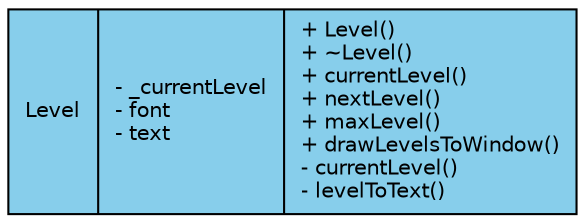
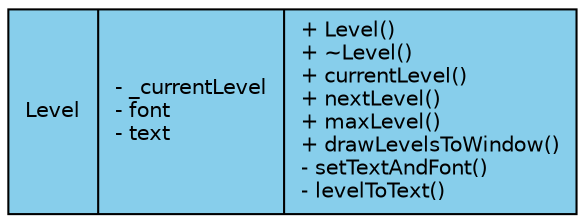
node "Level": text "- currentLevel()" -> "- setTextAndFont()"
